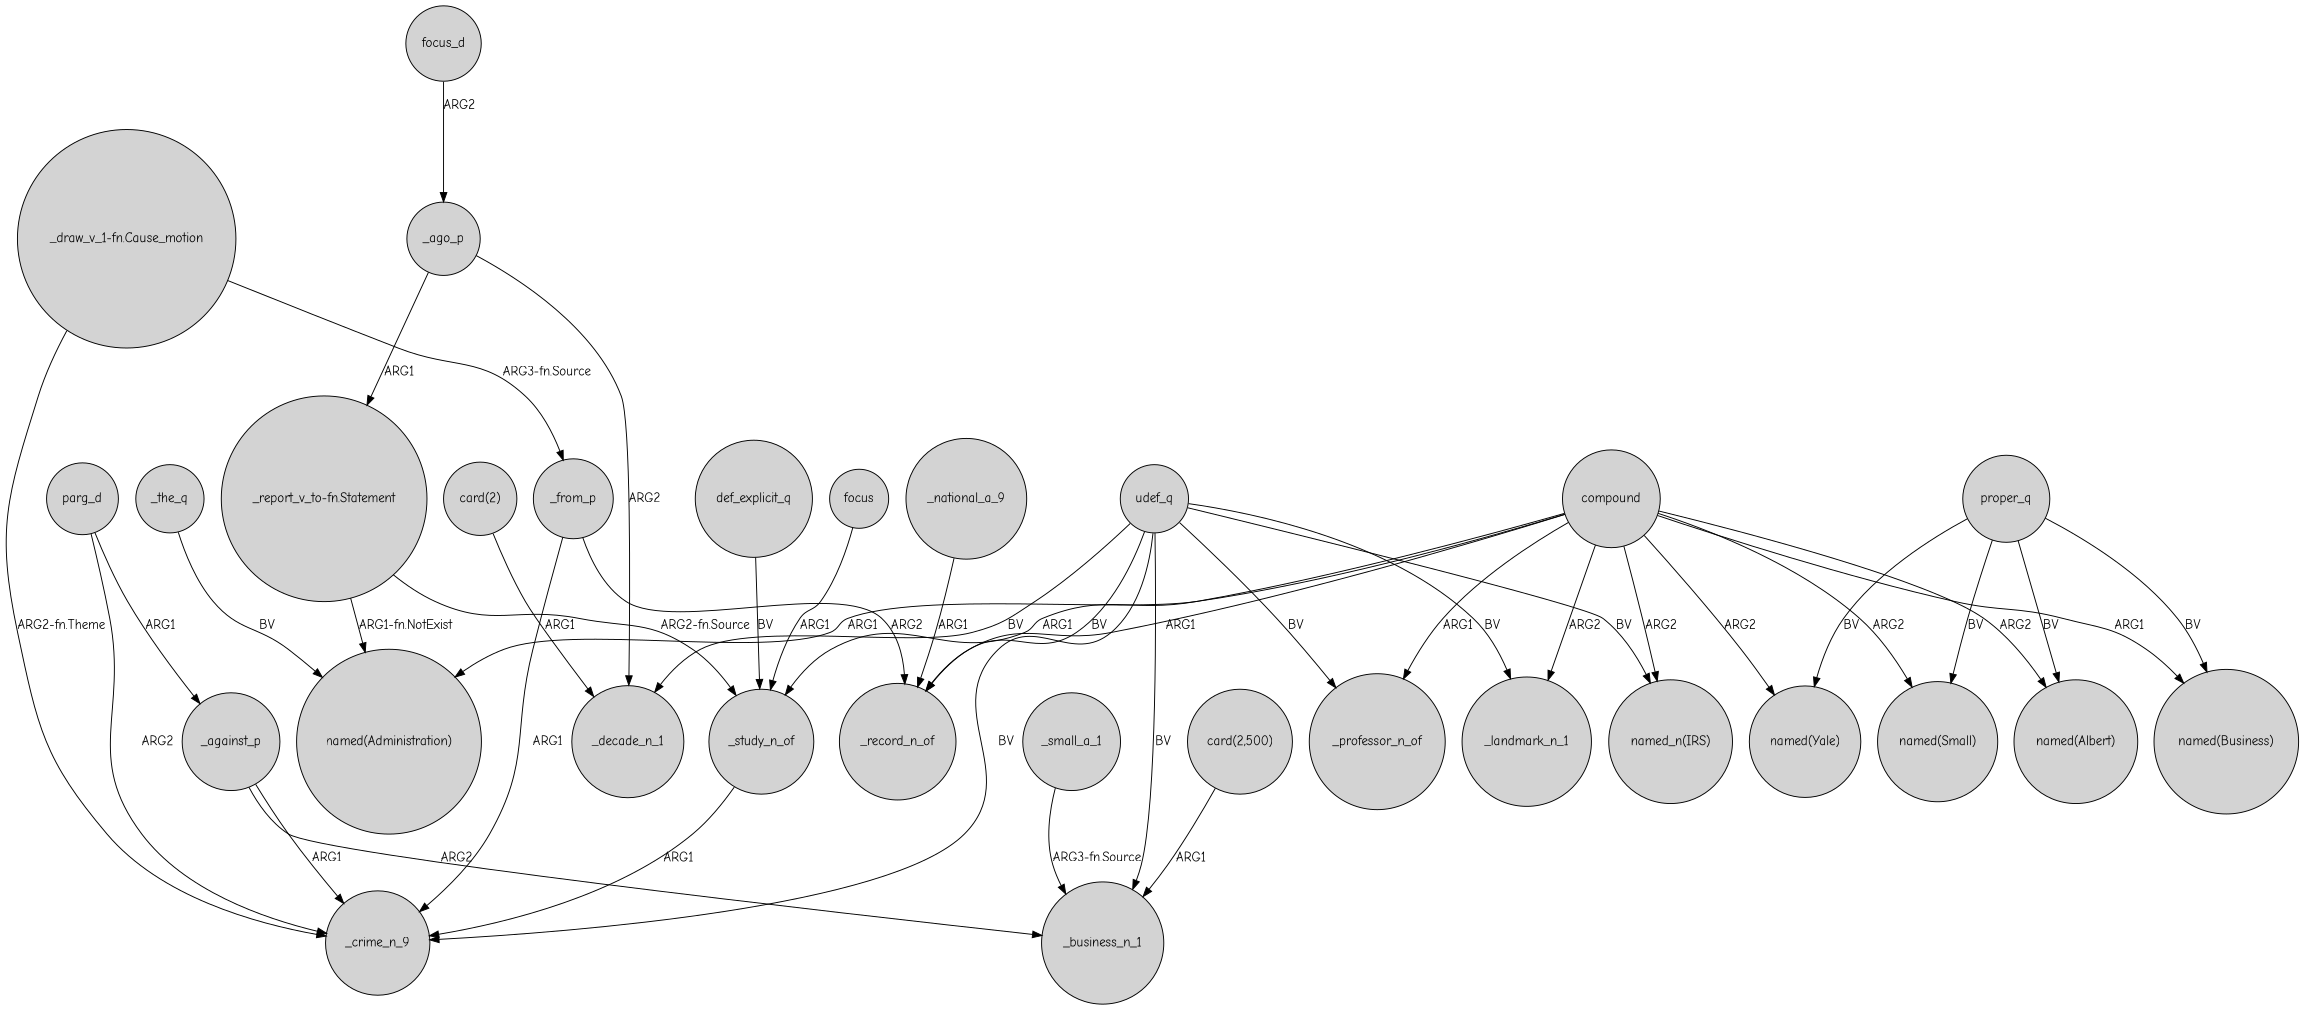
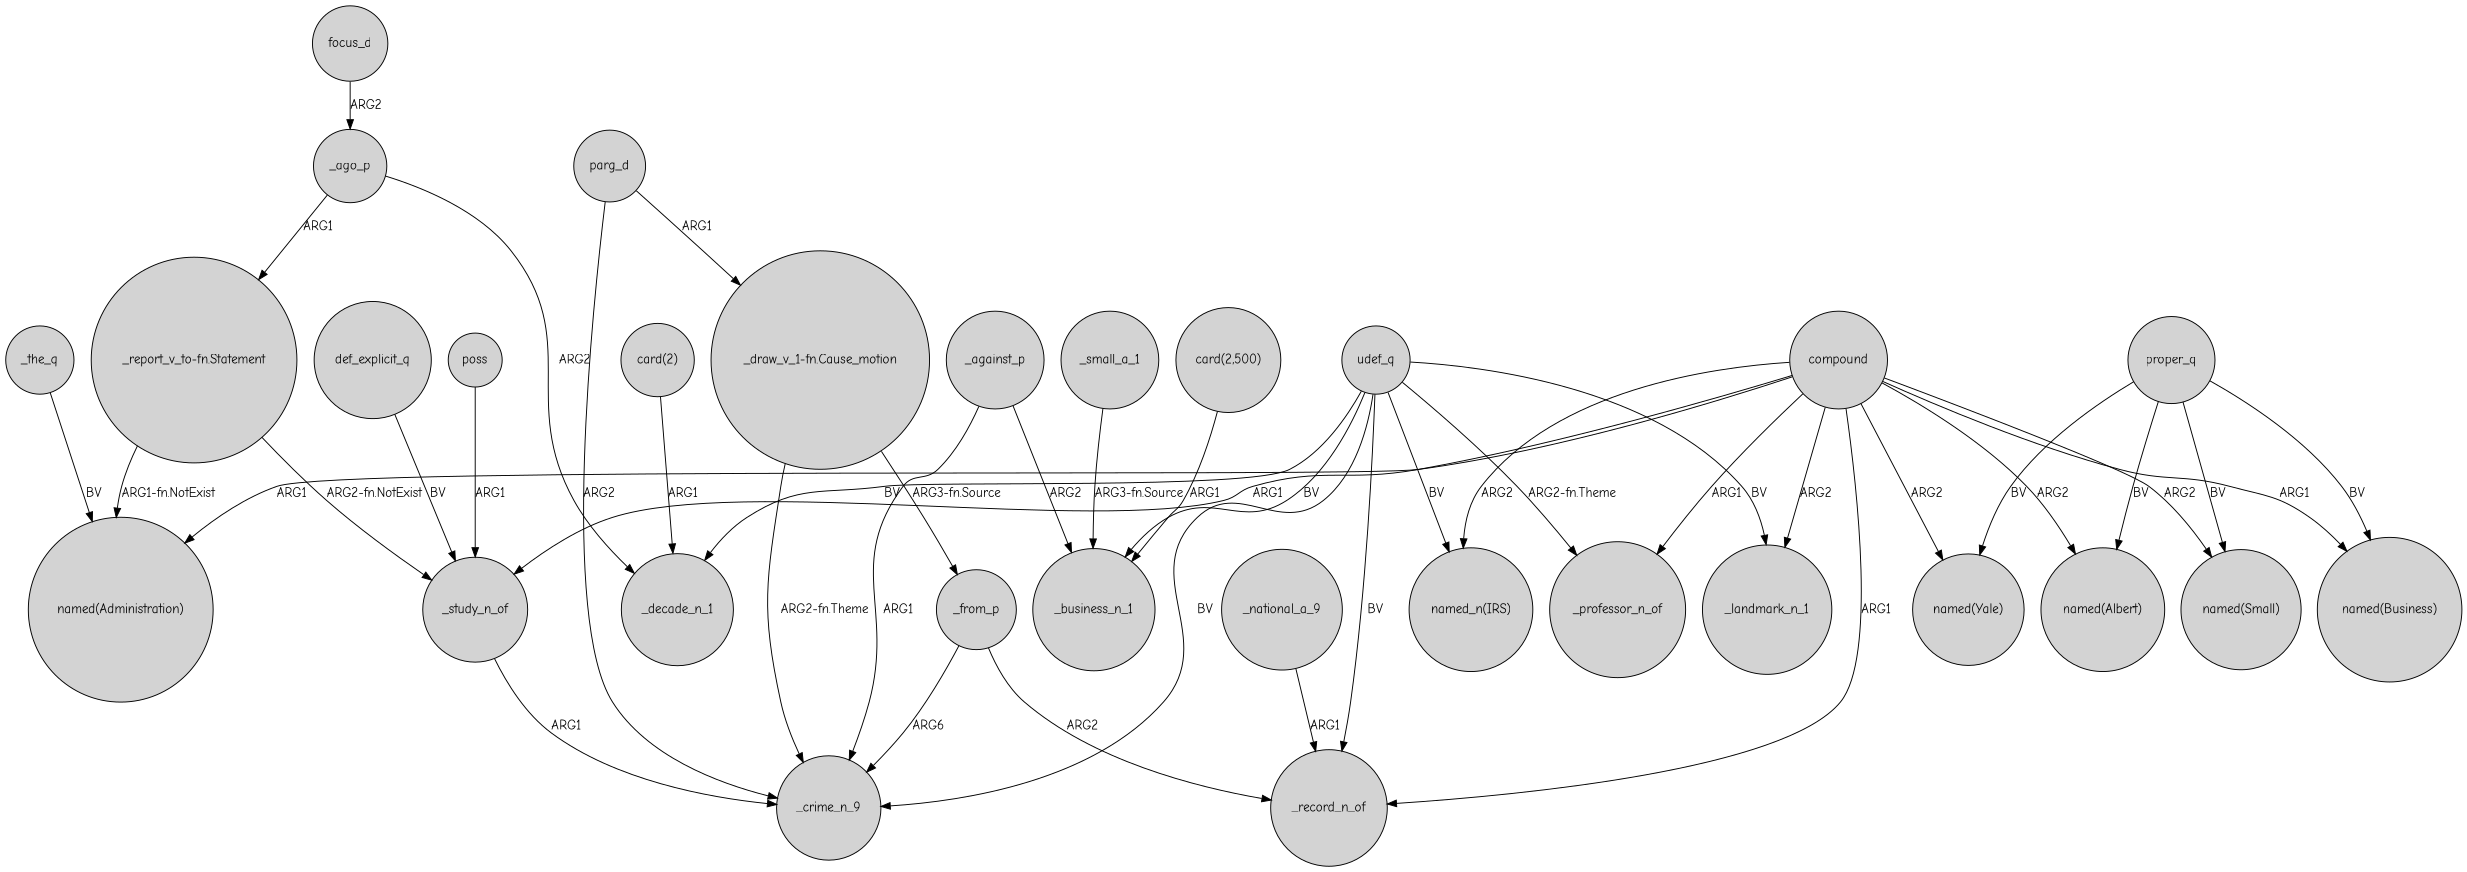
node "focus": label "focus" -> "poss"
edge "parg_d" -> "_against_p": now "parg_d" -> "_draw_v_1-fn.Cause_motion"
edge "_report_v_to-fn.Statement" -> "_study_n_of": label "ARG2-fn.Source" -> "ARG2-fn.NotExist"
edge "udef_q" -> "_professor_n_of": label "BV" -> "ARG2-fn.Theme"
edge "_from_p" -> "_crime_n_9": label "ARG1" -> "ARG6"
